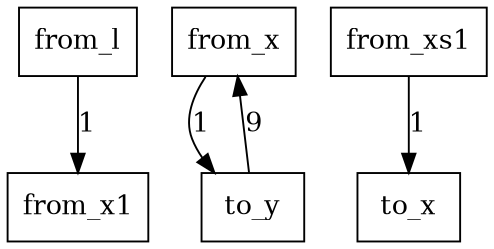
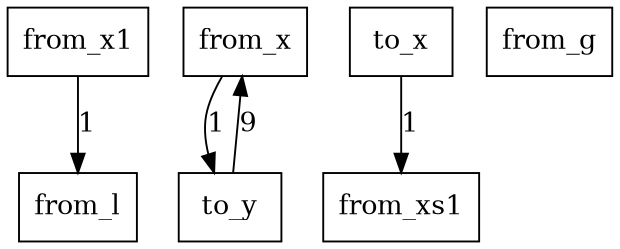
node "from_g": added
edge "from_l" -> "from_x1": reversed
edge "from_xs1" -> "to_x": reversed
